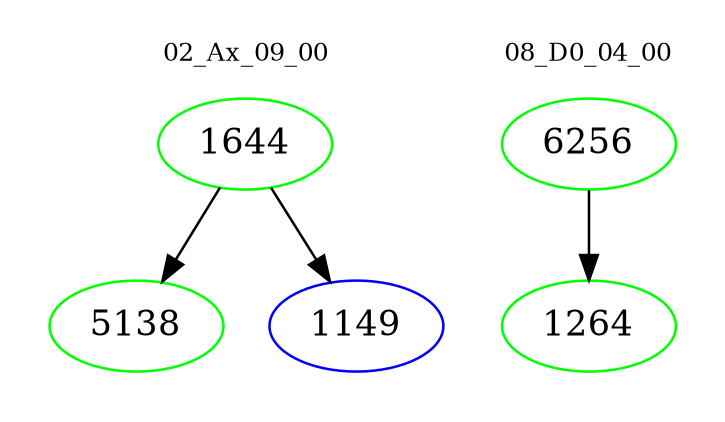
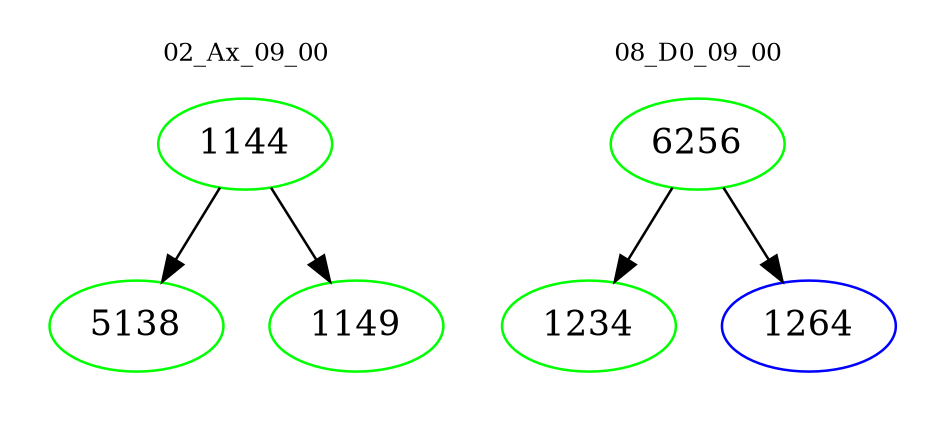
cluster "08_D0_04_00": label "08_D0_04_00" -> "08_D0_09_00"
node "1644": label "1644" -> "1144"
node "1149": color blue -> green
node "1264": color green -> blue
node "1234": added
